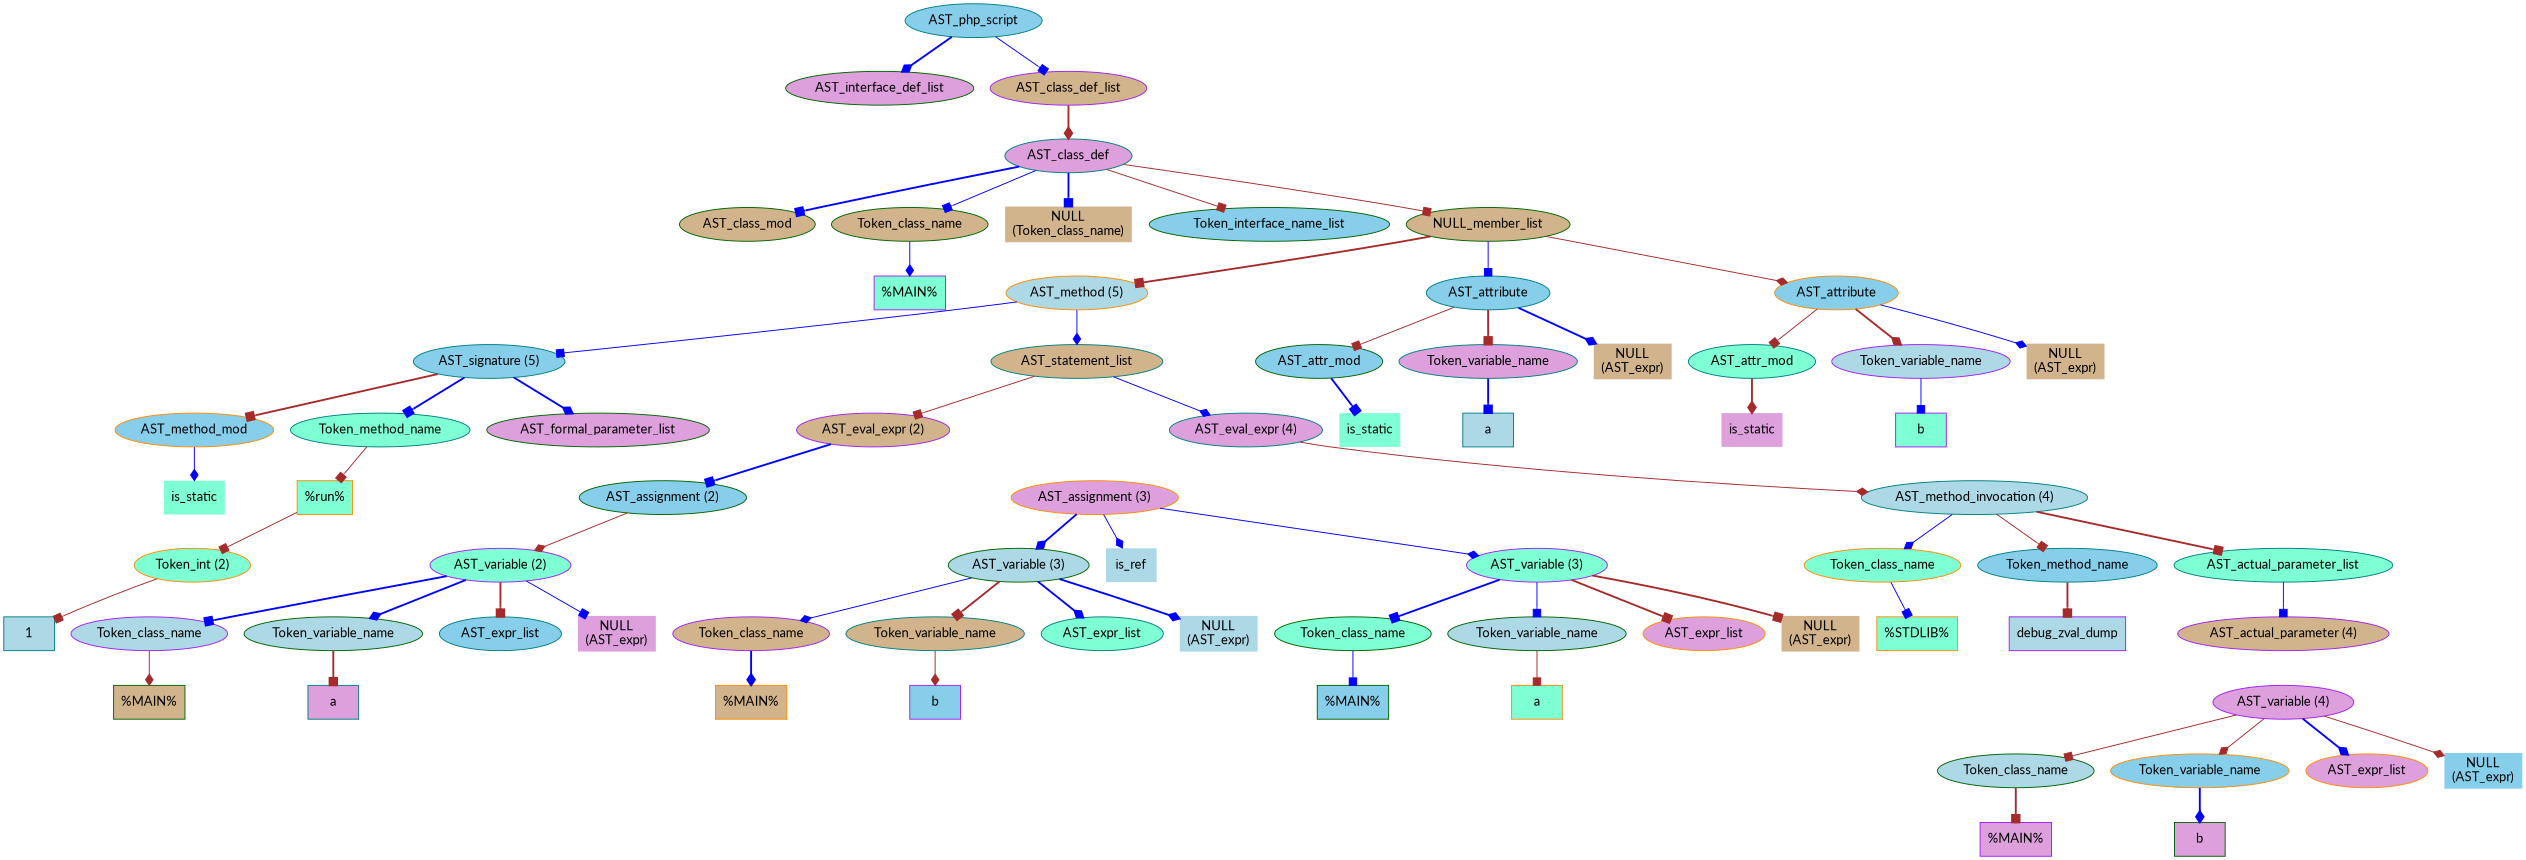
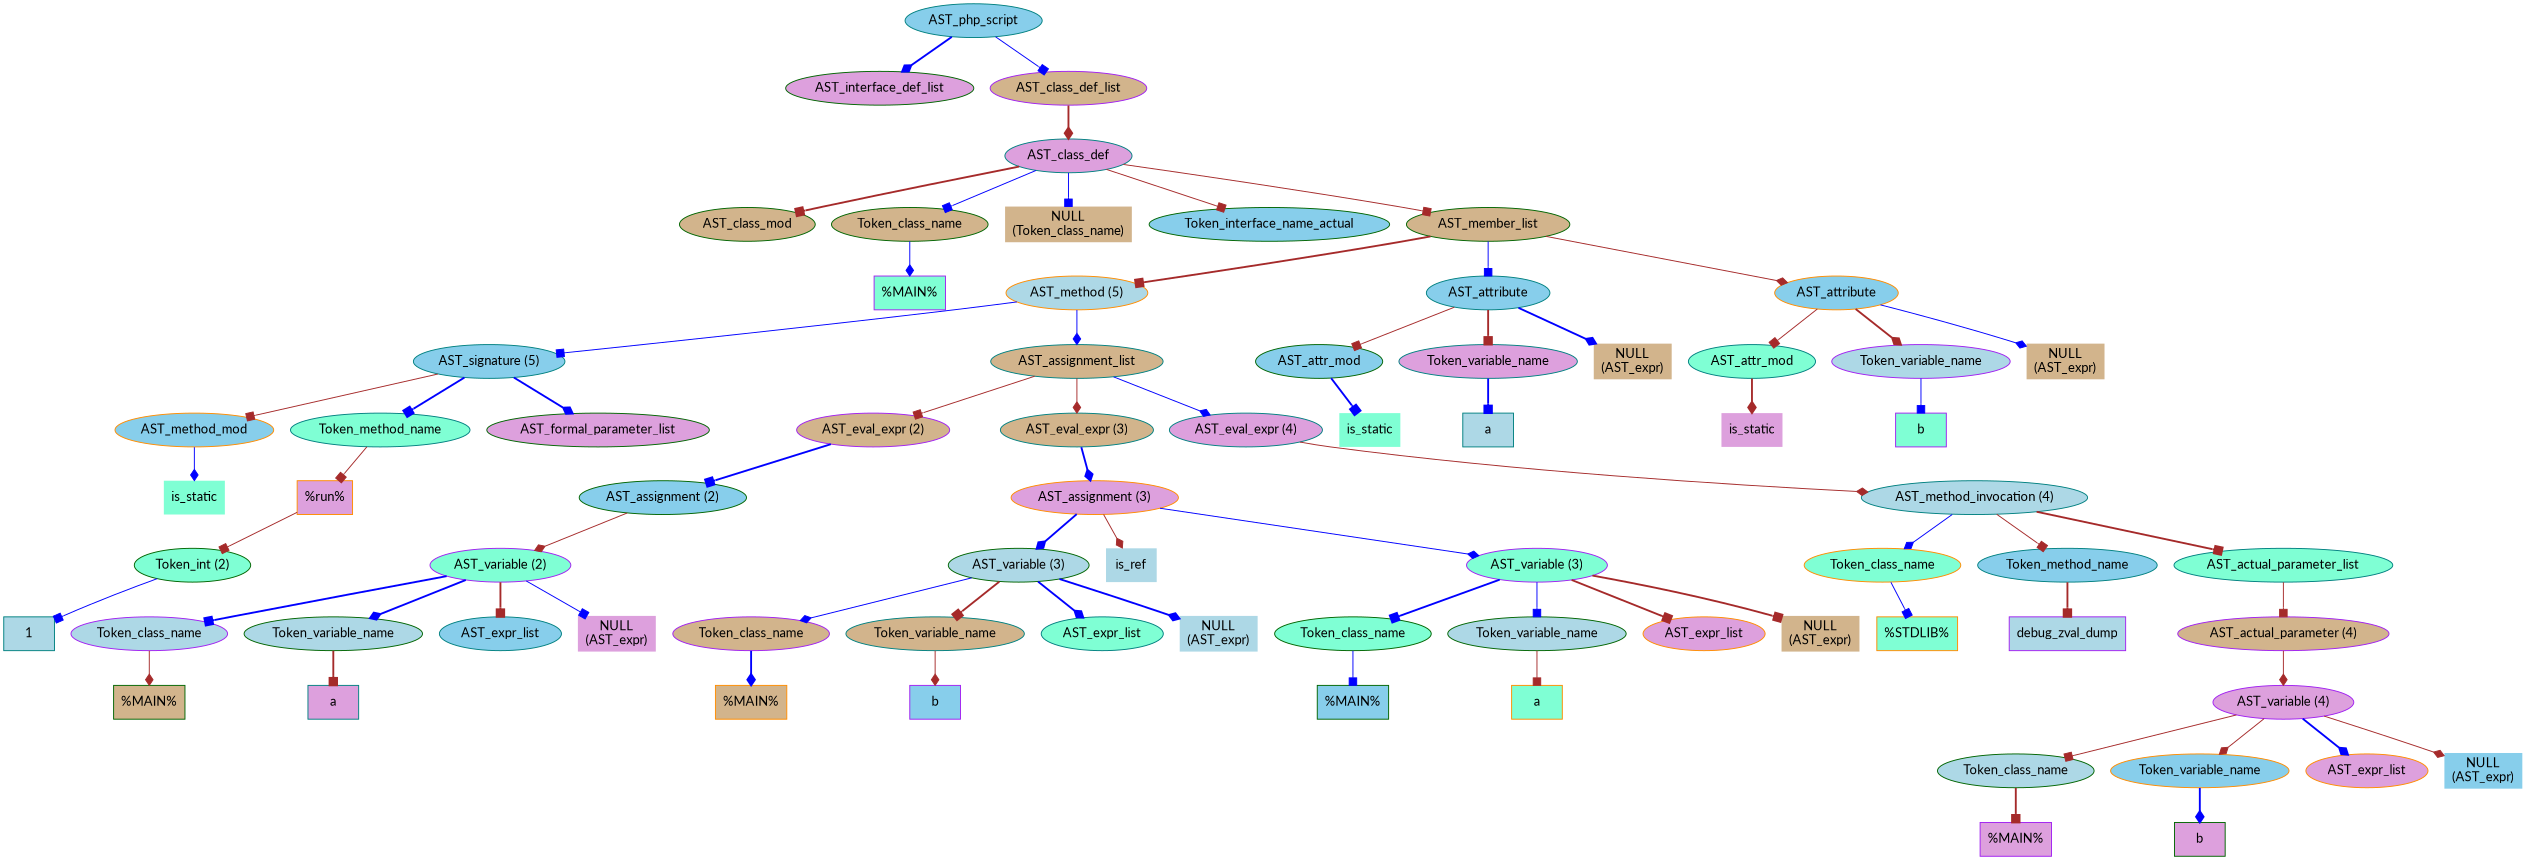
edge "AST_class_def" -> "NULL (Token_class_name)": style bold -> solid
edge "AST_class_def" -> "AST_class_mod": color blue -> brown
node "Token_interface_name_list": label "Token_interface_name_list" -> "Token_interface_name_actual"
node "NULL_member_list": label "NULL_member_list" -> "AST_member_list"
node "AST_statement_list": label "AST_statement_list" -> "AST_assignment_list"
edge "AST_signature (5)" -> "AST_method_mod": style bold -> solid
node "AST_eval_expr (3)": added
node "%run%": fillcolor aquamarine -> plum
edge "AST_assignment (3)" -> "is_ref": color blue -> brown
node "Token_int (2)": color darkorange -> darkgreen
edge "AST_actual_parameter_list" -> "AST_actual_parameter (4)": color blue -> brown
edge "Token_int (2)" -> "1": color brown -> blue
edge "AST_actual_parameter (4)" -> "AST_variable (4)": added
